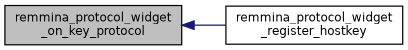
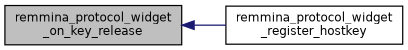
node "remmina_protocol_widget _on_key_protocol": label "remmina_protocol_widget _on_key_protocol" -> "remmina_protocol_widget _on_key_release"
